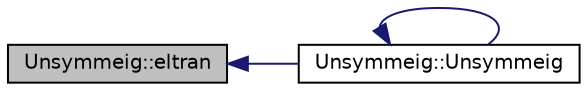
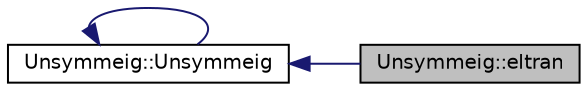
edge "Unsymmeig::Unsymmeig" -> "Unsymmeig::eltran": reversed
